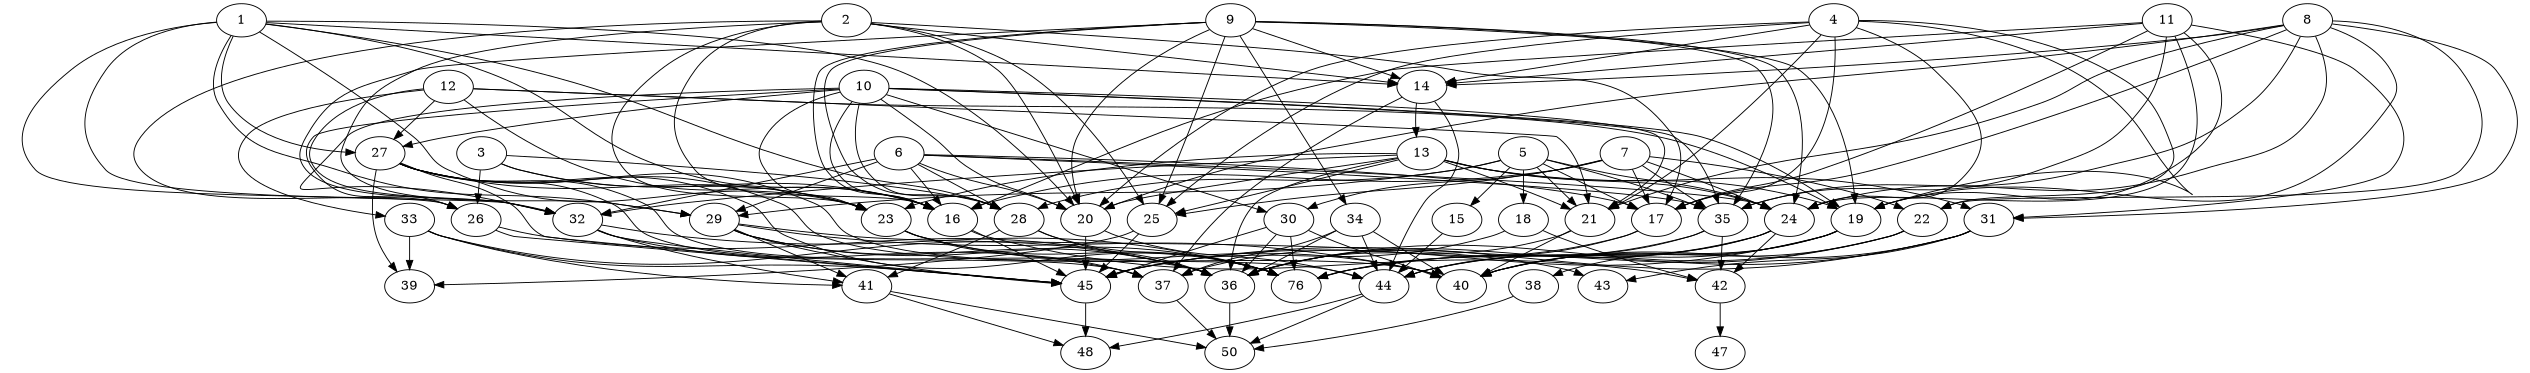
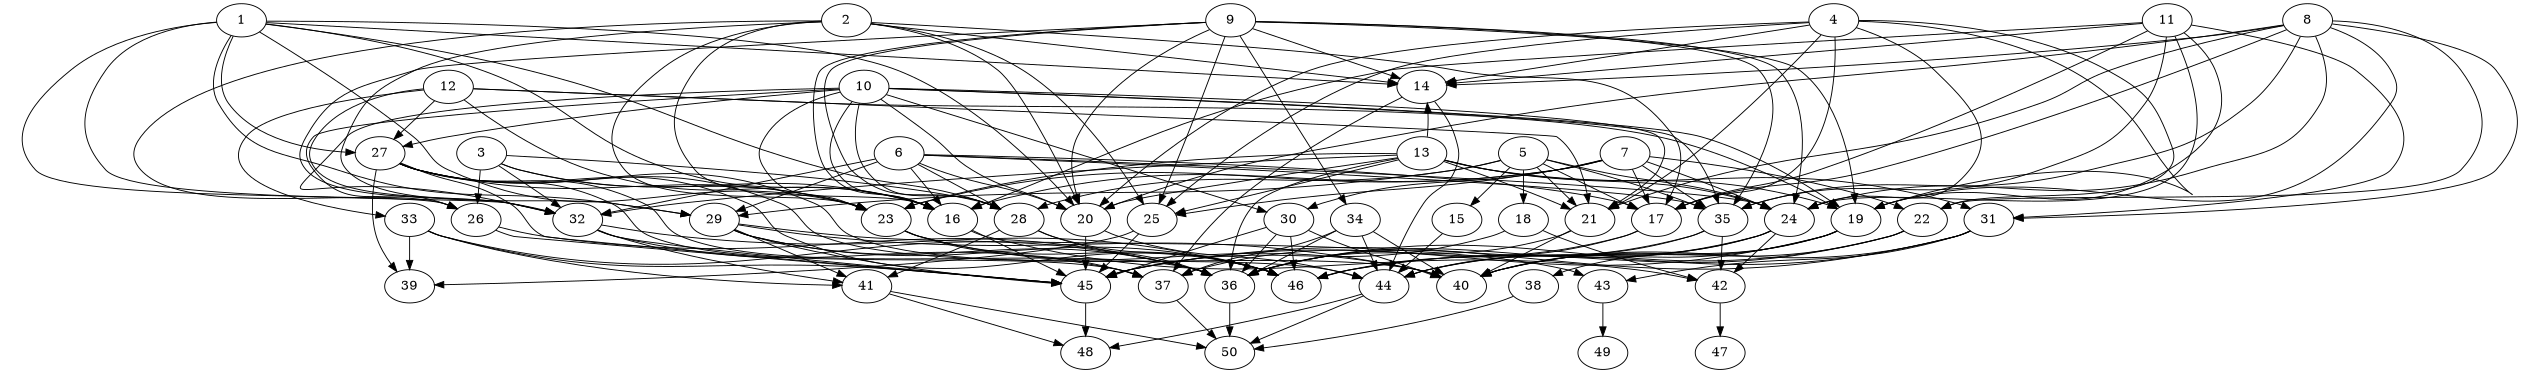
edge "14" -> "13": reversed
edge "3" -> "32": added
edge "7" -> "23": added
node "76": label "76" -> "46"
node "49": added
